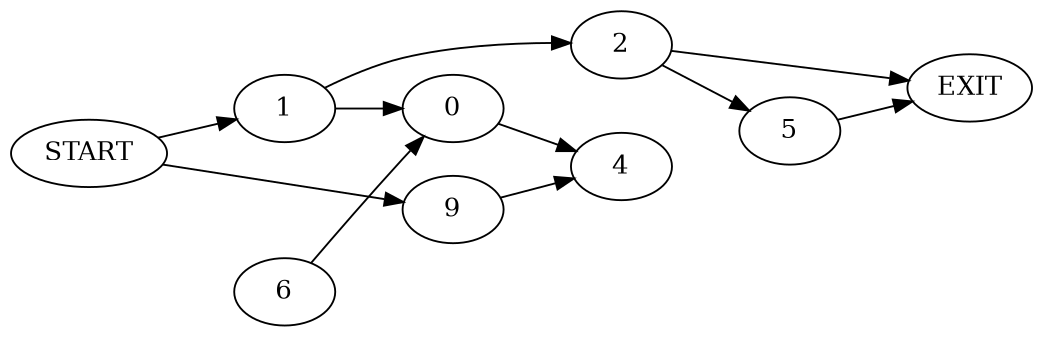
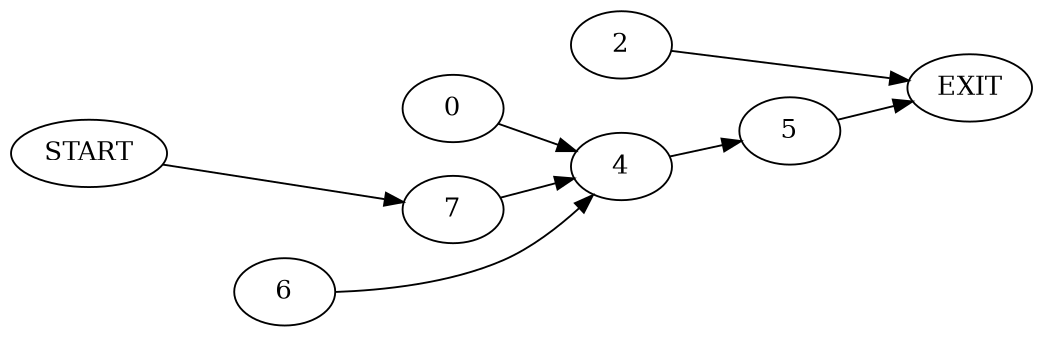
edge "2" -> "5": now "4" -> "5"
node "1": removed
edge "6" -> "0": now "6" -> "4"
node "9": label "9" -> "7"
